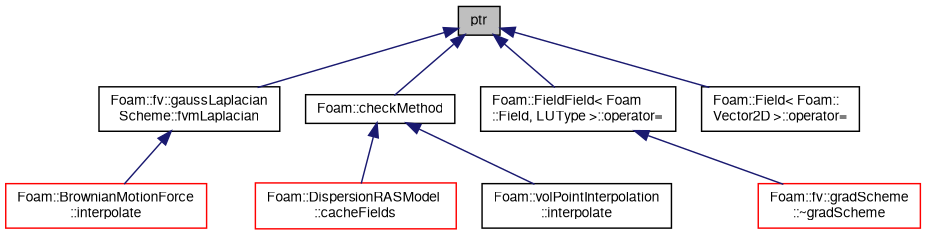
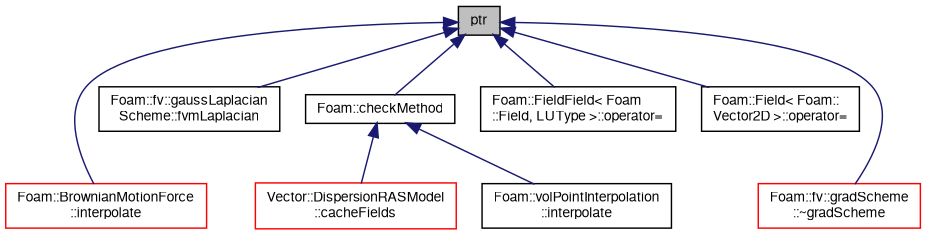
edge "Foam::fv::gradScheme ::~gradScheme" -> "Foam::FieldField< Foam ::Field, LUType >::operator=": now "Foam::fv::gradScheme ::~gradScheme" -> "ptr"
edge "Foam::BrownianMotionForce ::interpolate" -> "Foam::fv::gaussLaplacian Scheme::fvmLaplacian": now "Foam::BrownianMotionForce ::interpolate" -> "ptr"
node "Foam::DispersionRASModel ::cacheFields": label "Foam::DispersionRASModel ::cacheFields" -> "Vector::DispersionRASModel ::cacheFields"
